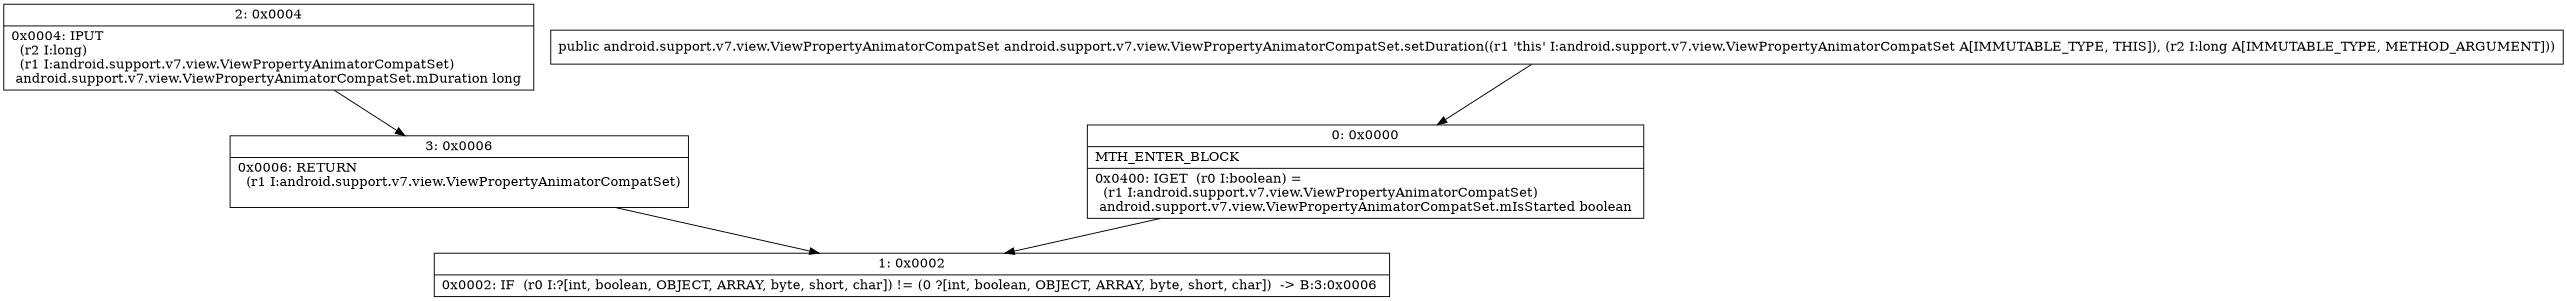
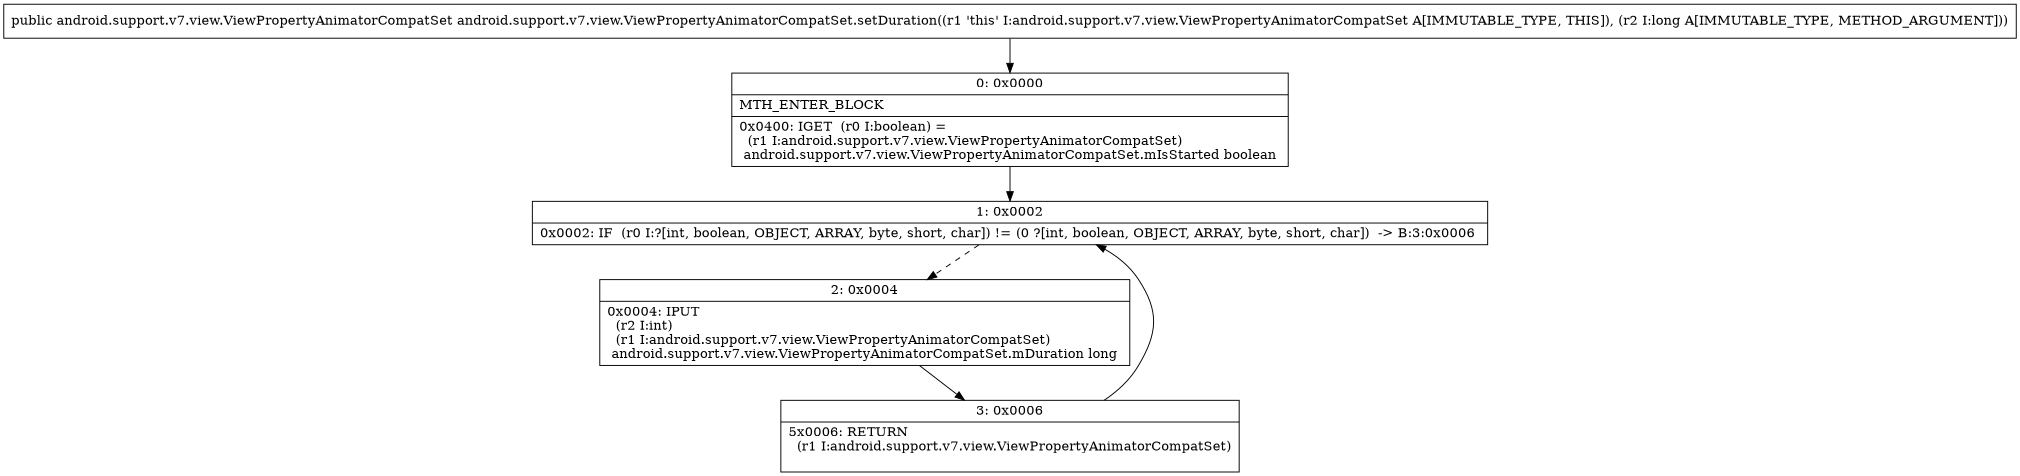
node "2: 0x0004": text "(r2 I:long)" -> "(r2 I:int)"
node "3: 0x0006": text "0x0006: RETURN" -> "5x0006: RETURN"
edge "1: 0x0002" -> "2: 0x0004": added
